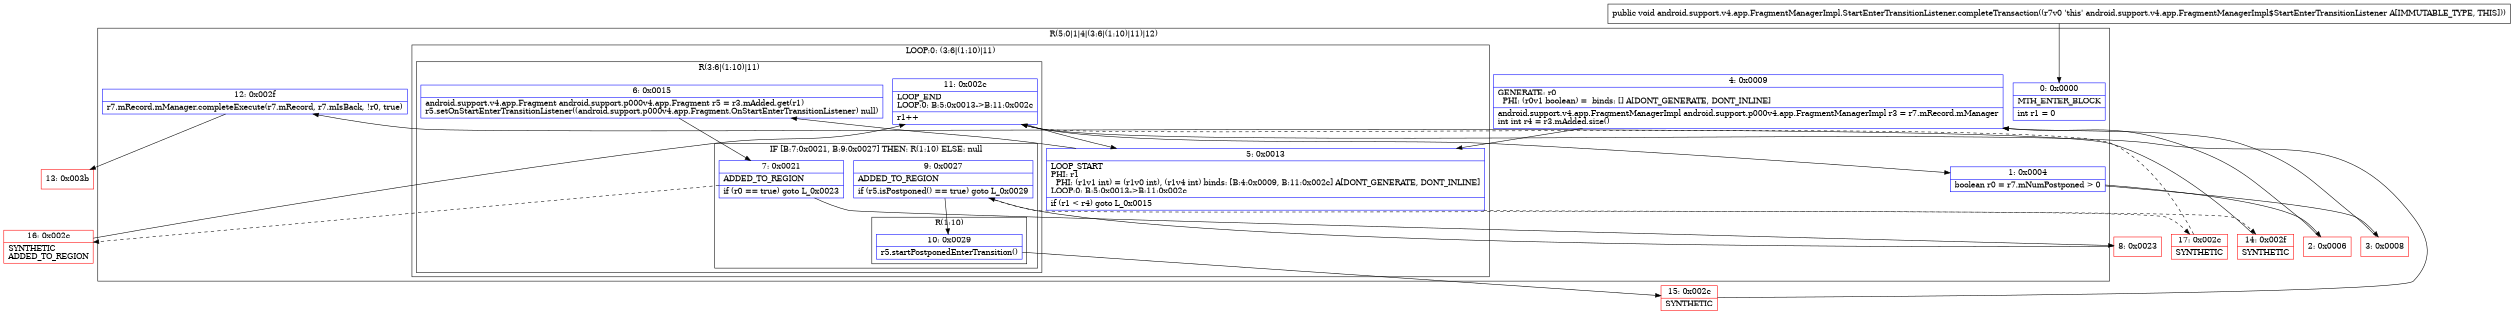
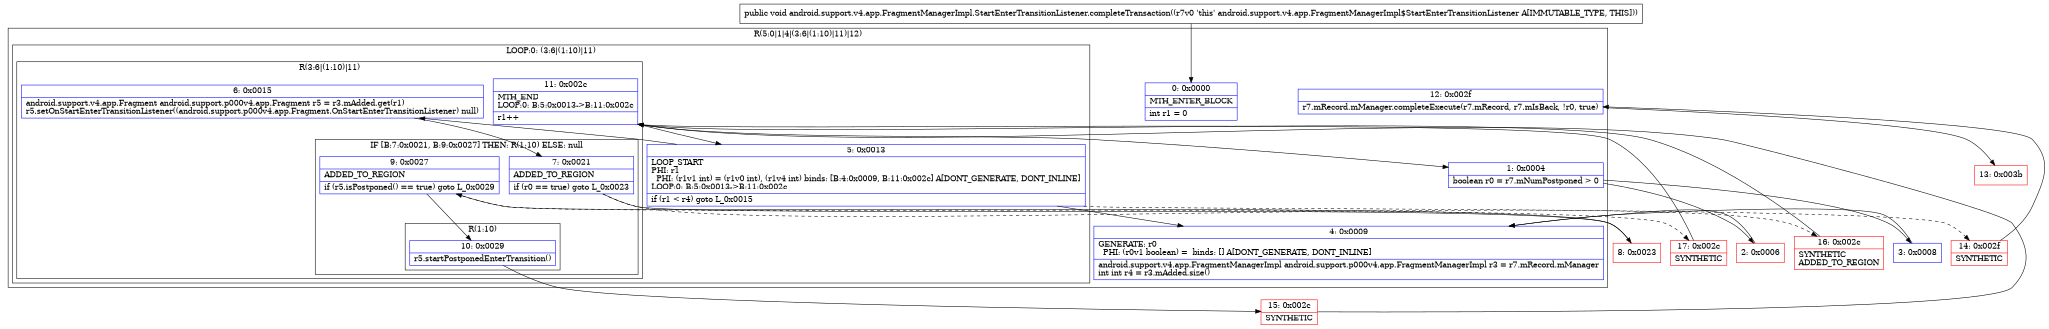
node "11: 0x002c": text "LOOP_END" -> "MTH_END"
edge "17: 0x002c" -> "11: 0x002c": style dashed -> solid
edge "4: 0x0009" -> "5: 0x0013": reversed
node "3: 0x0008": color red -> blue
